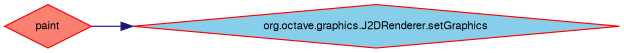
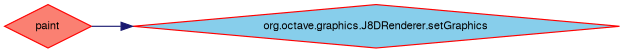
node "org.octave.graphics.J2DRenderer.setGraphics": label "org.octave.graphics.J2DRenderer.setGraphics" -> "org.octave.graphics.J8DRenderer.setGraphics"
